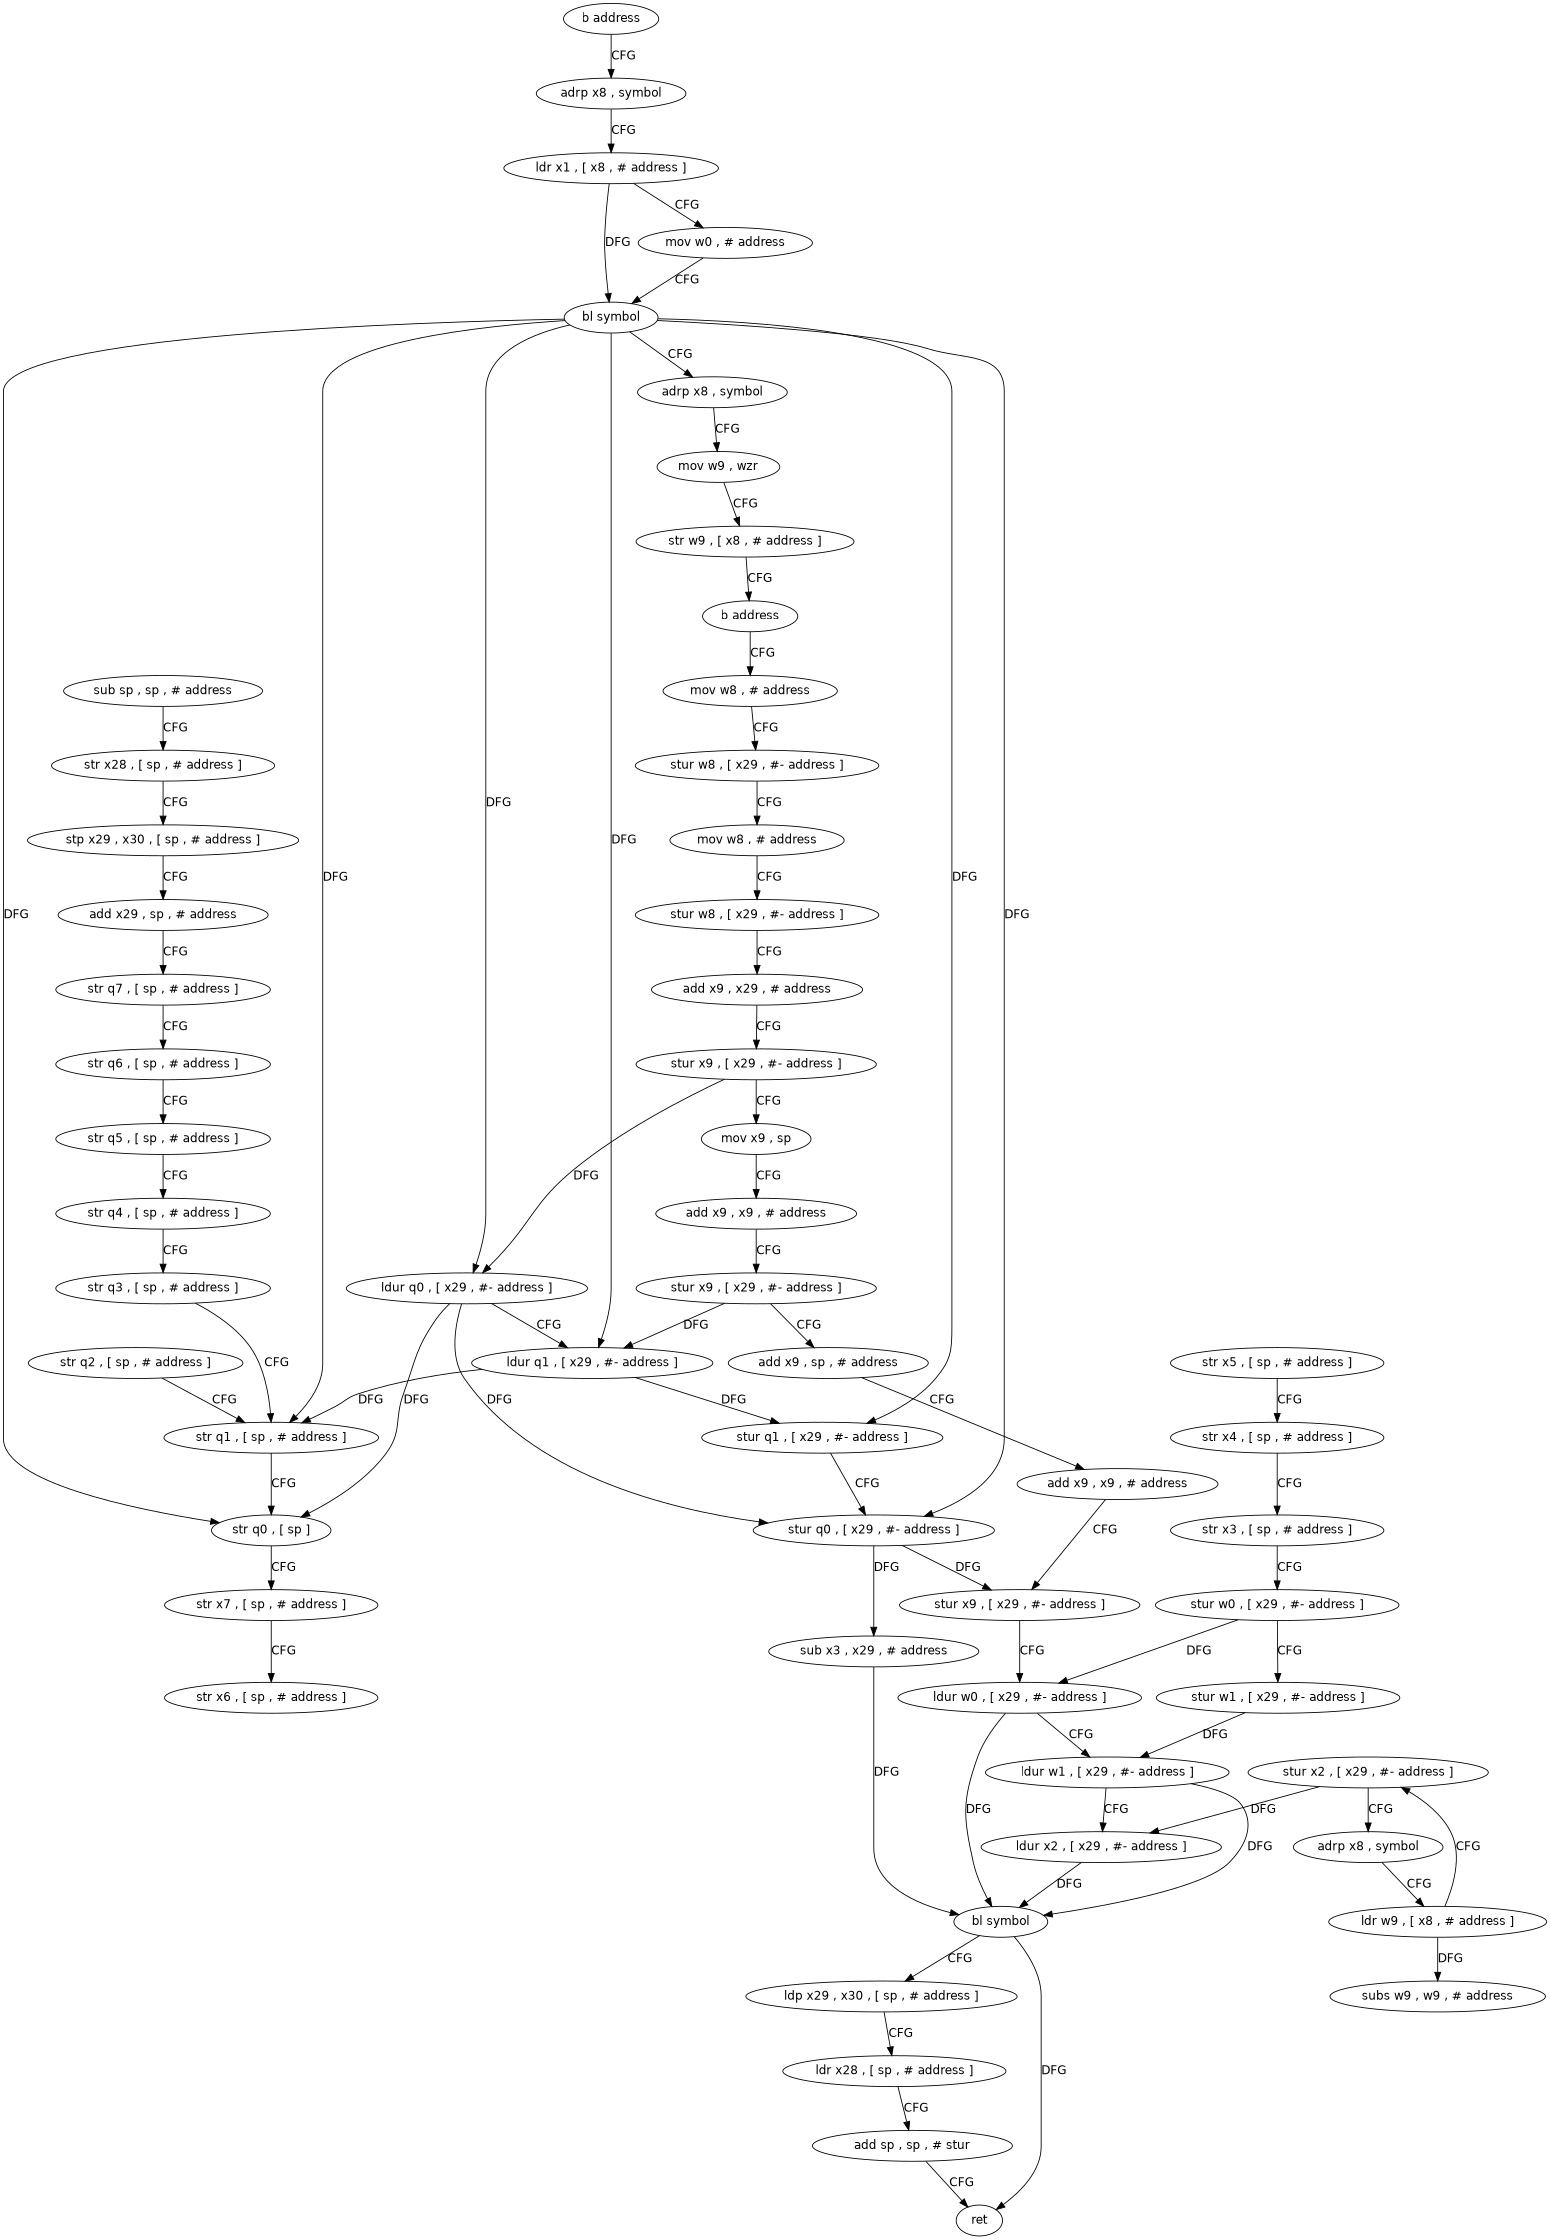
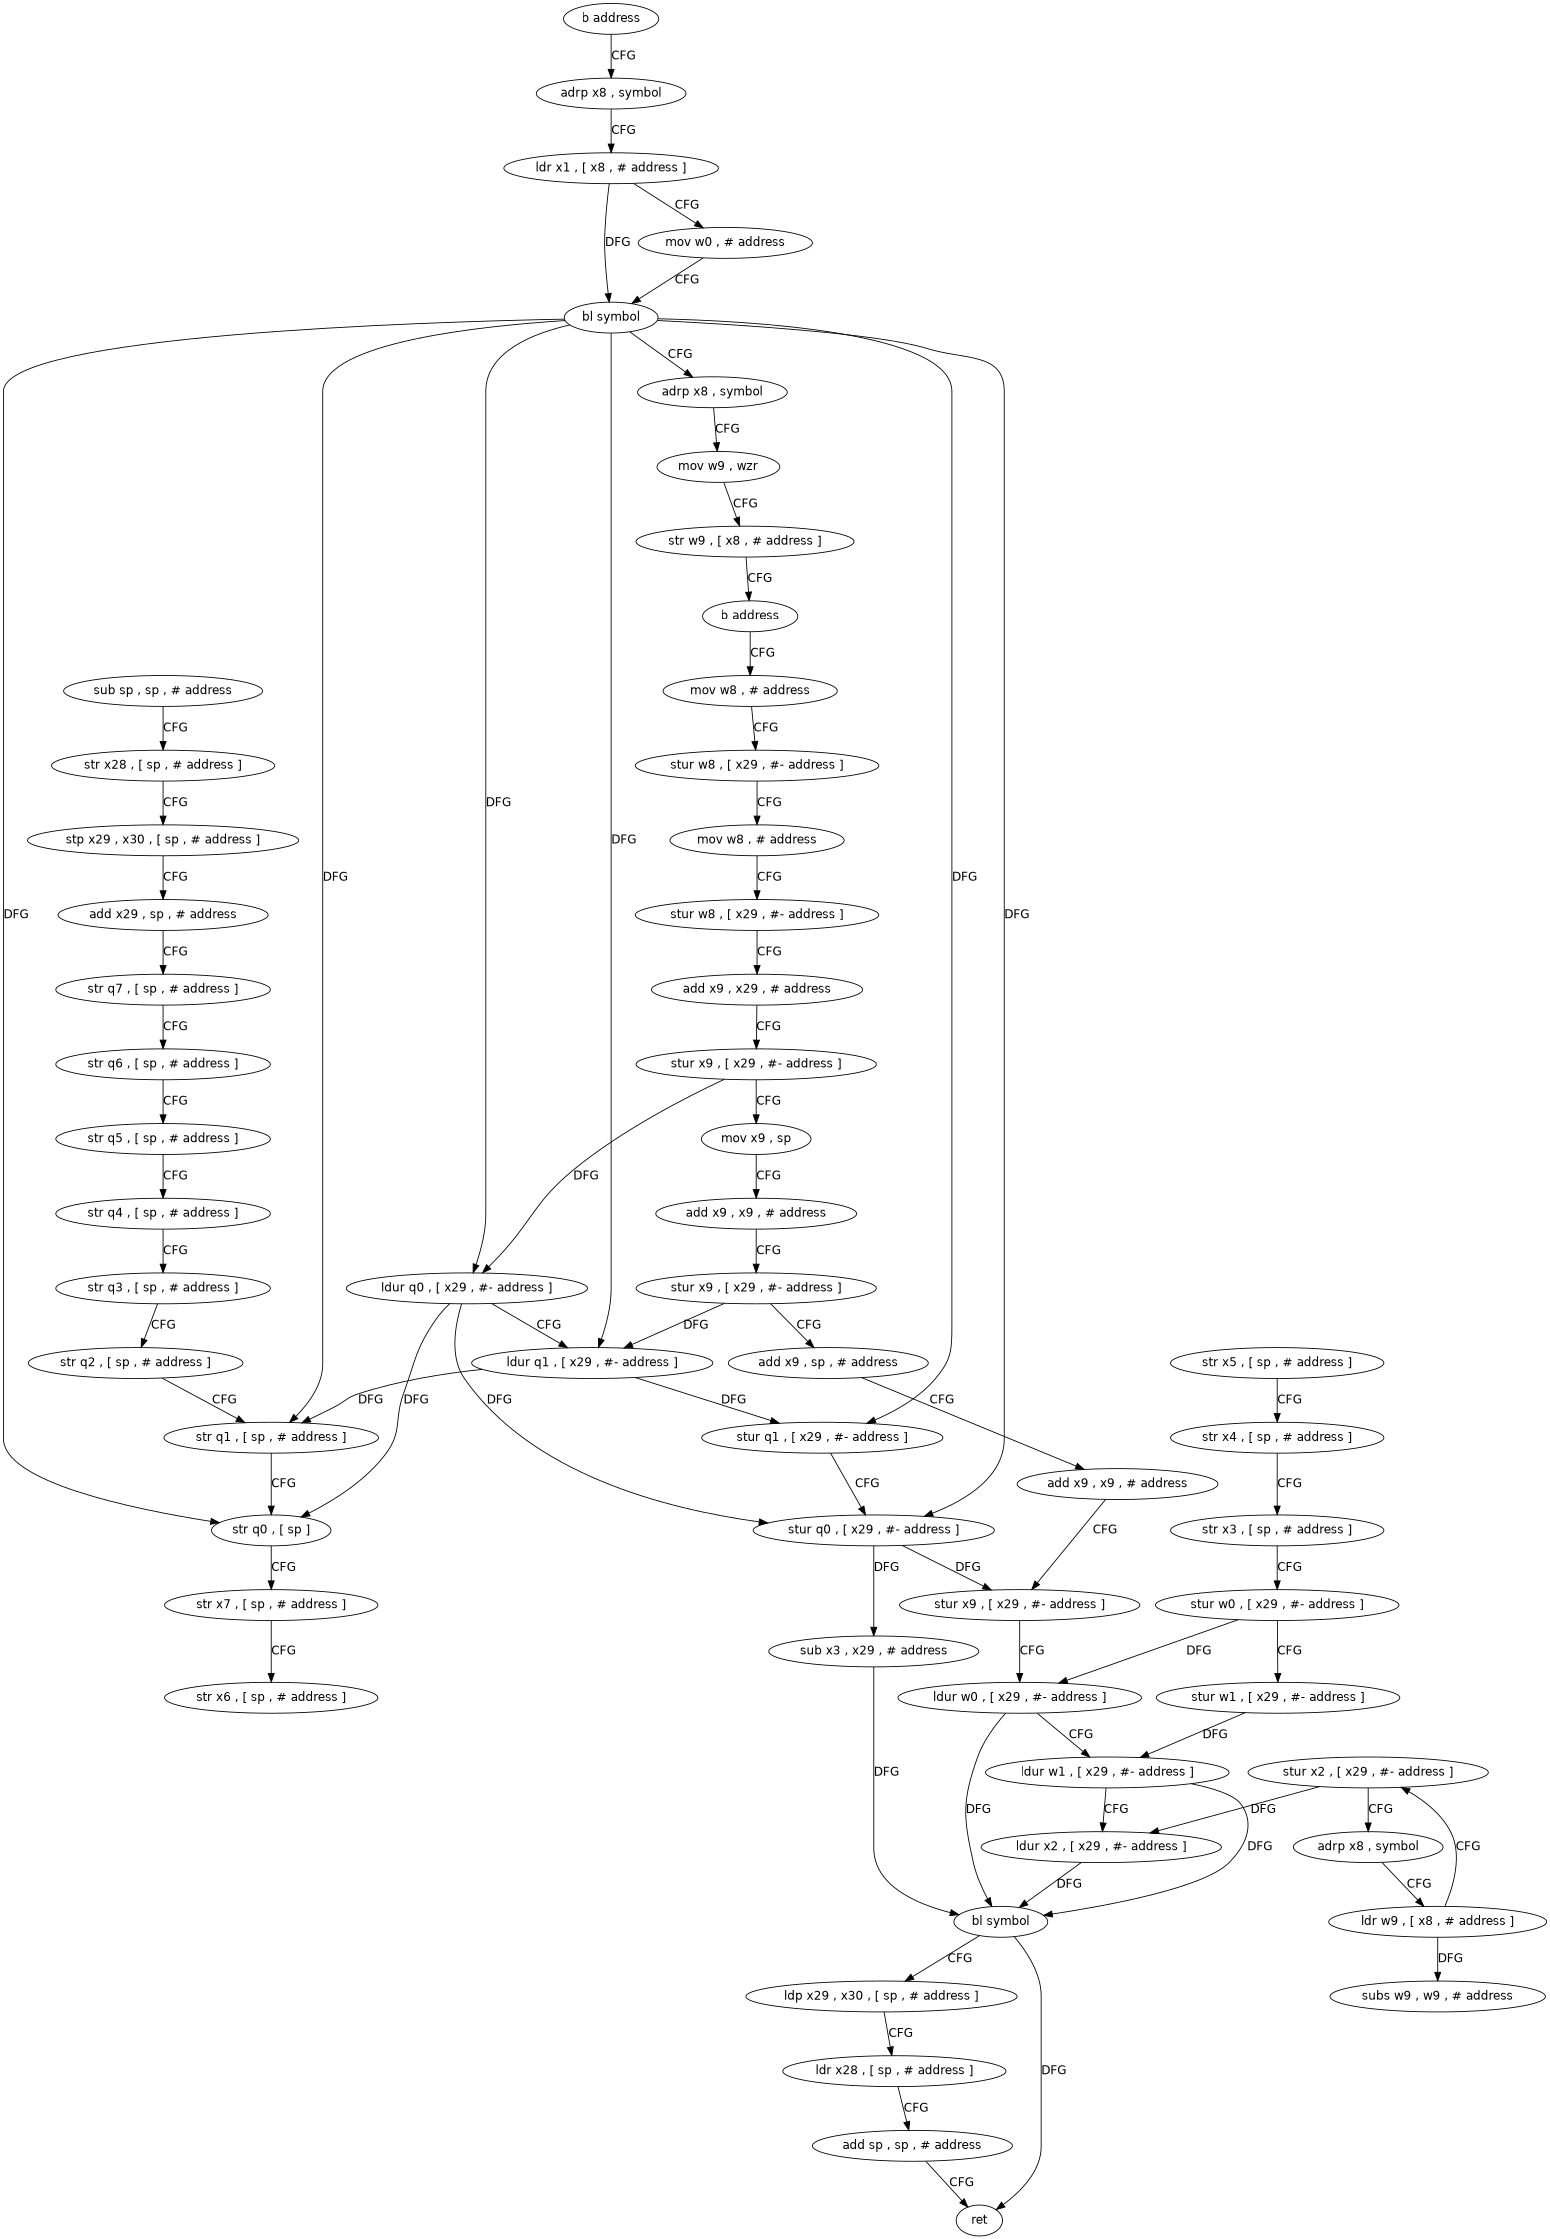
edge "str q3 , [ sp , # address ]" -> "str q1 , [ sp , # address ]": now "str q3 , [ sp , # address ]" -> "str q2 , [ sp , # address ]"
node "add sp , sp , # stur": label "add sp , sp , # stur" -> "add sp , sp , # address"
